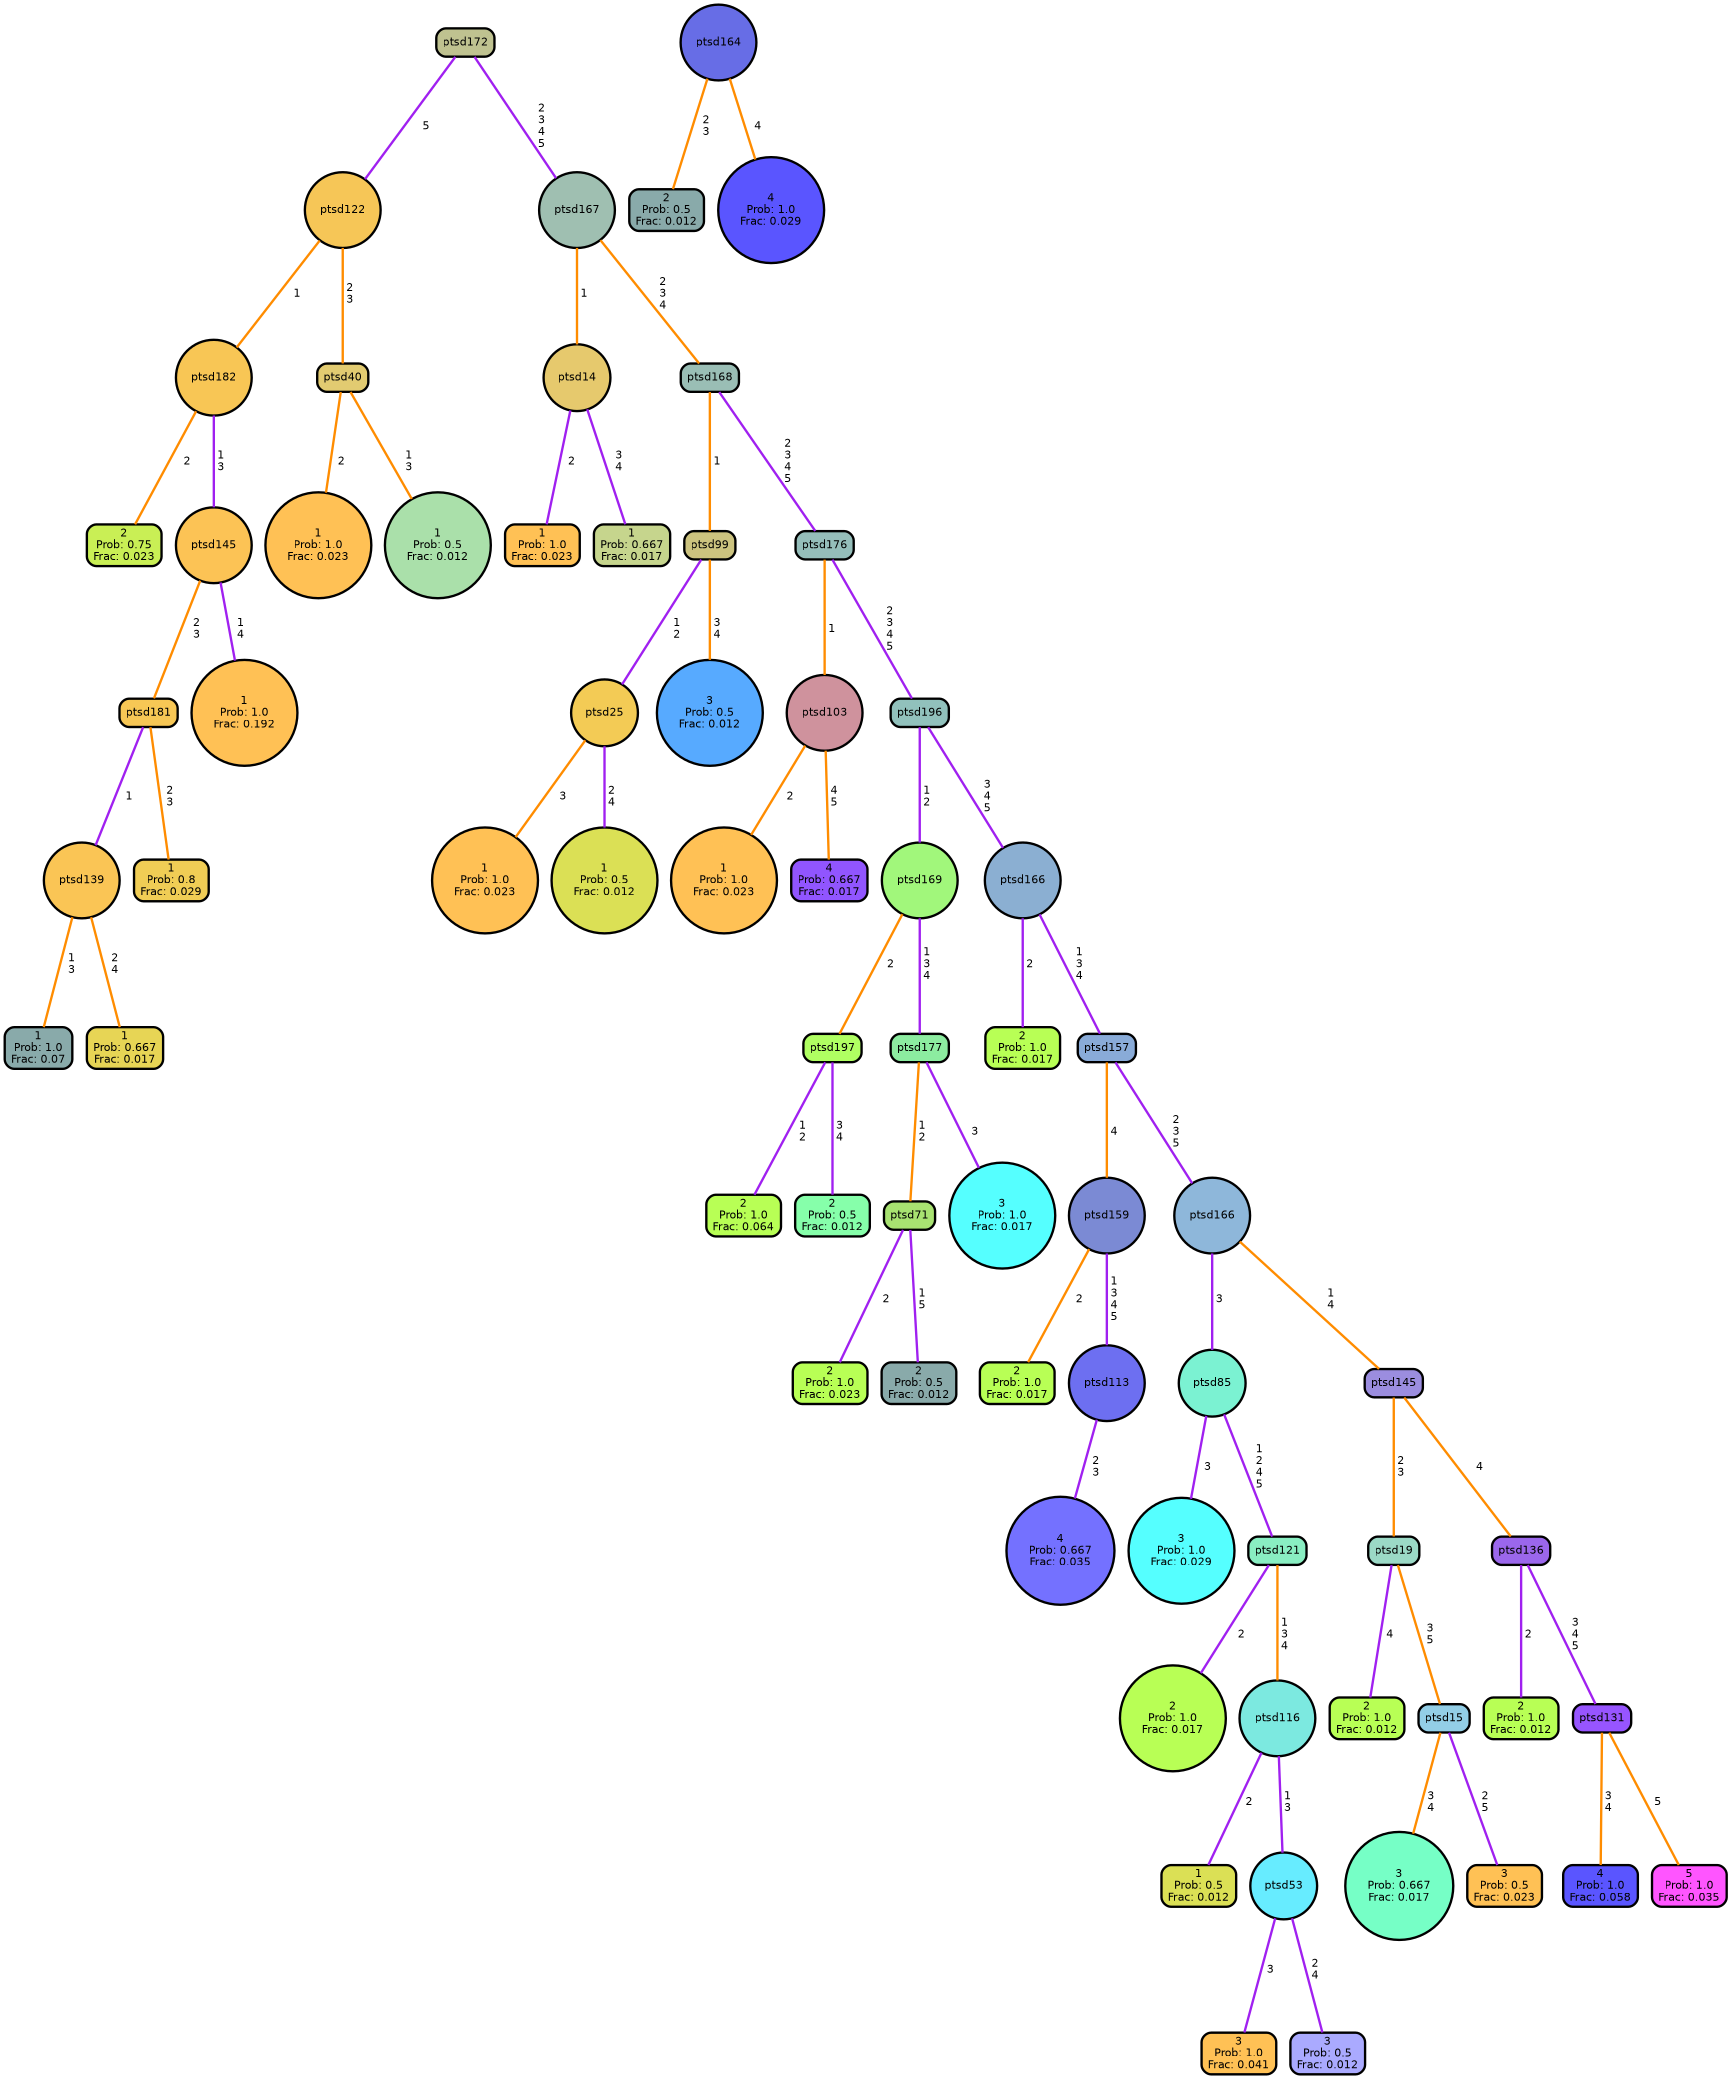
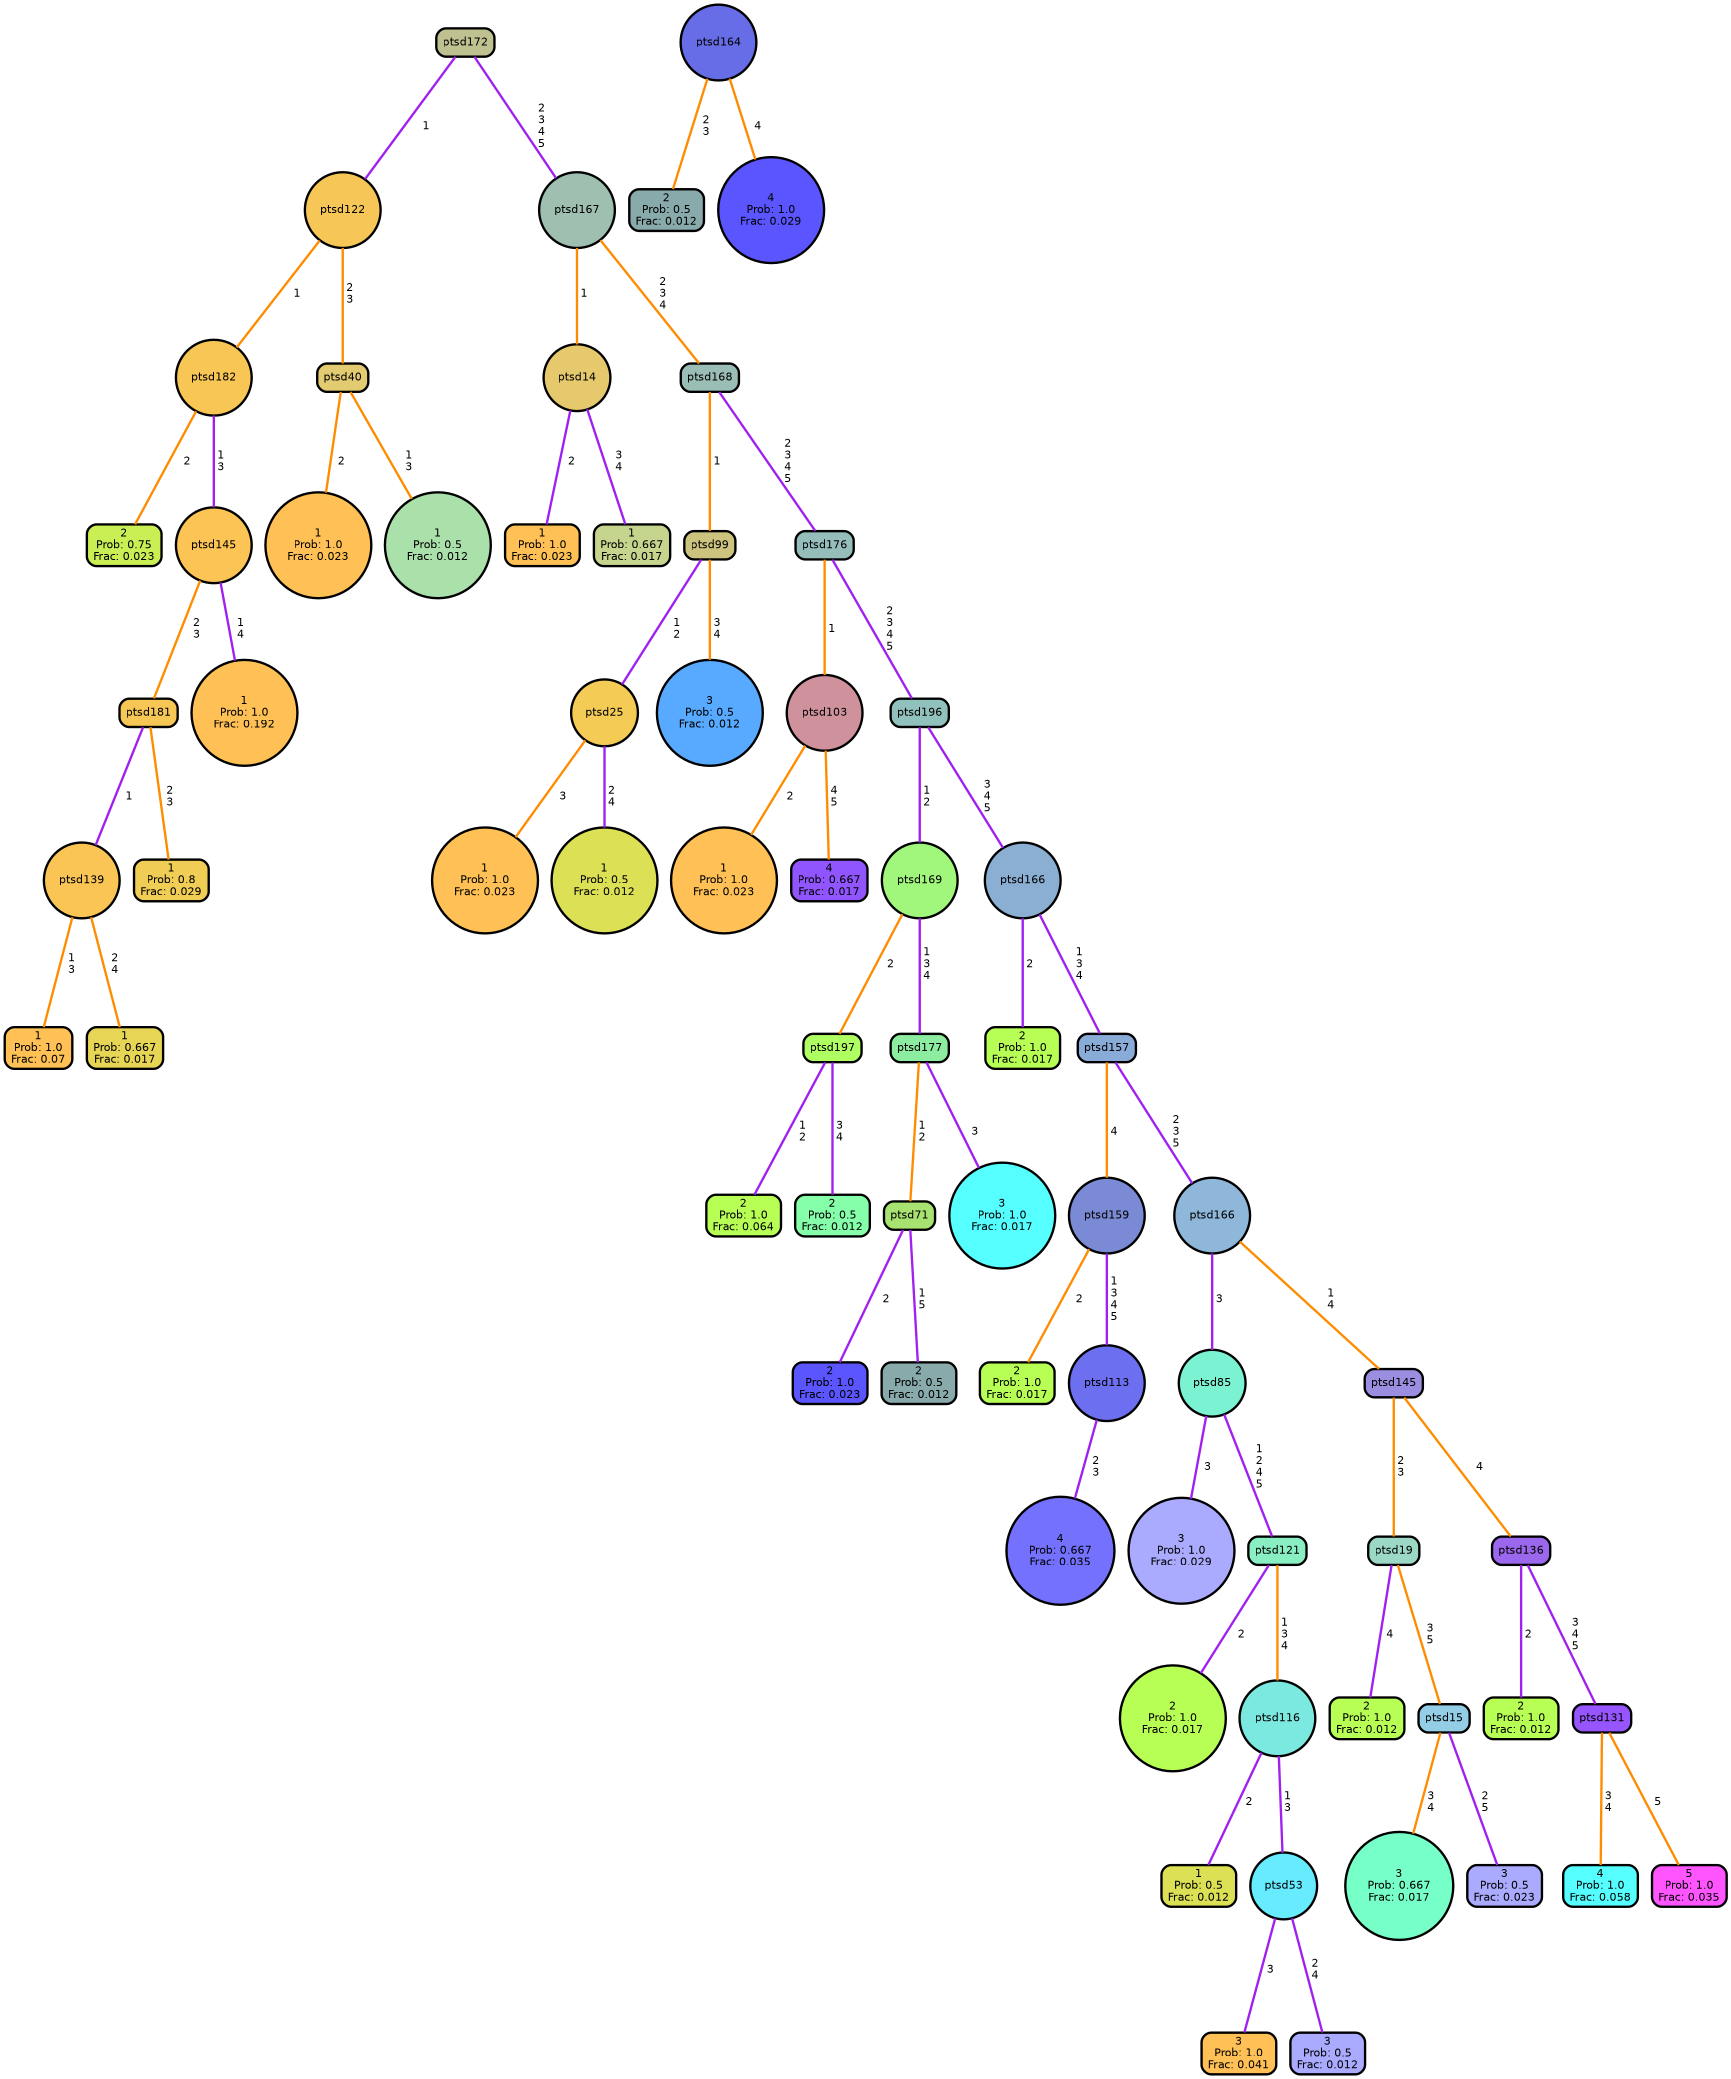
edge "ptsd172" -- "ptsd122": label " 5" -> " 1"
node "1 Prob: 1.0 Frac: 0.07": fillcolor #89aaaa -> #ffc155
node "2 Prob: 1.0 Frac: 0.023": fillcolor #b8ff55 -> #5a55ff
node "3 Prob: 1.0 Frac: 0.029": fillcolor #55ffff -> #aaaaff
node "3 Prob: 0.5 Frac: 0.023": fillcolor #ffc155 -> #aaaaff
node "4 Prob: 1.0 Frac: 0.058": fillcolor #5a55ff -> #55ffff
